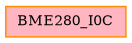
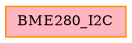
node "BME280_I0C": label "BME280_I0C" -> "BME280_I2C"
